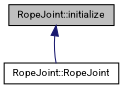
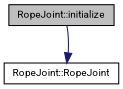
edge "RopeJoint::RopeJoint" -> "RopeJoint::initialize": reversed
